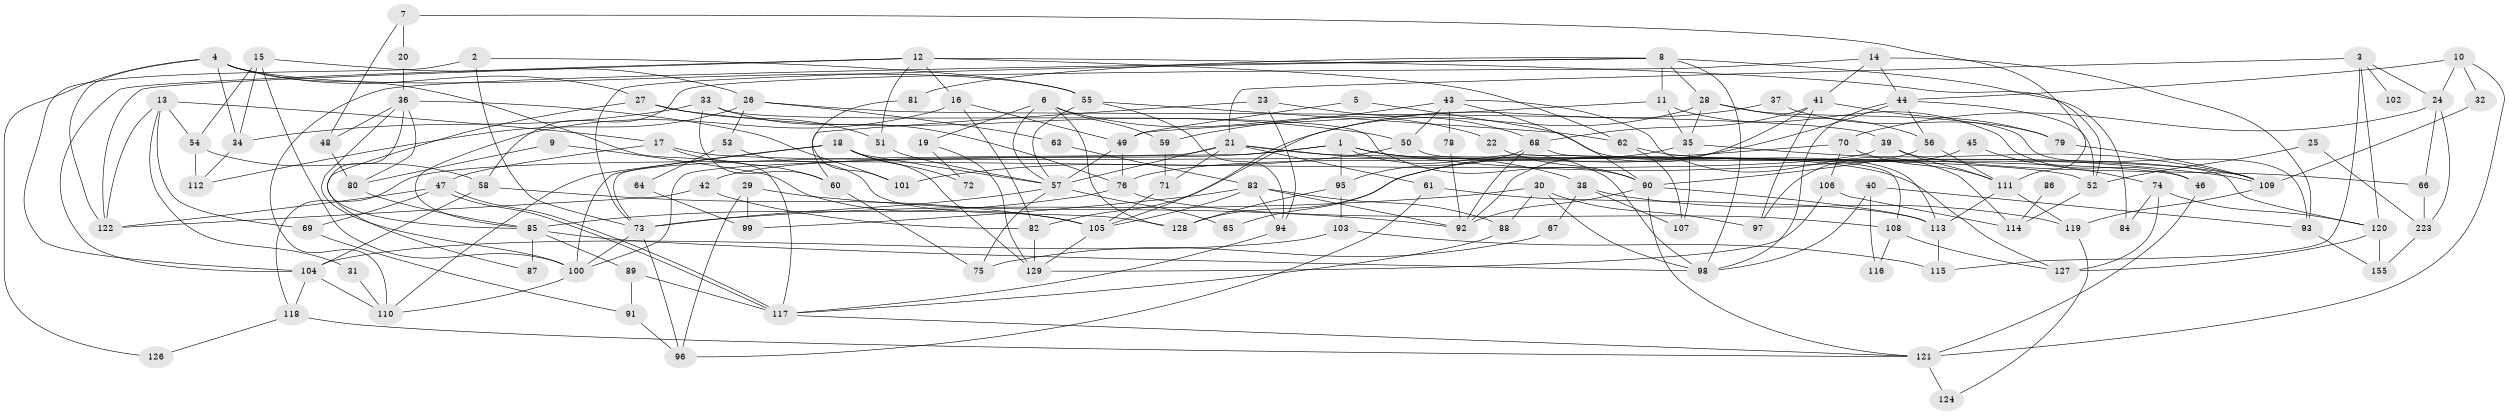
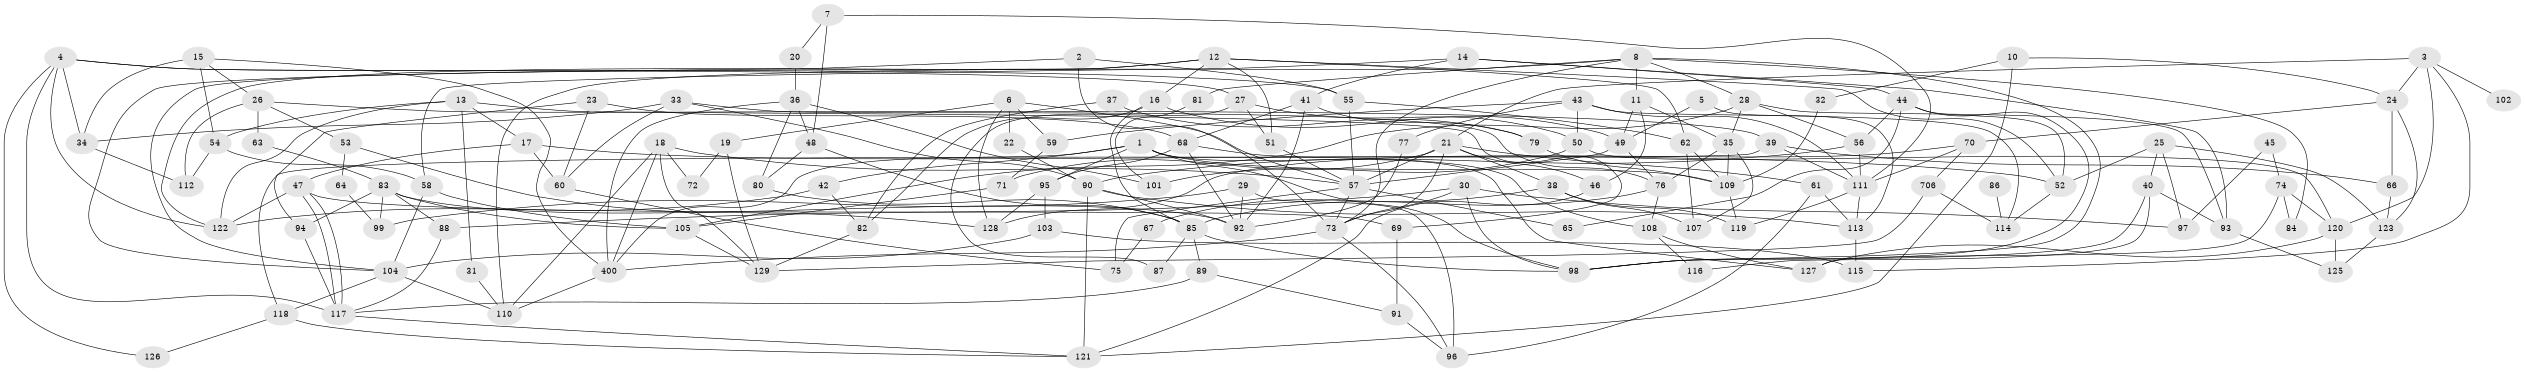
edge "10" -- "44": removed
edge "43" -- "90": now "43" -- "111"
node "9": removed
node "78": label "78" -> "77"
edge "55" -- "94": removed
edge "25" -- "40": added
edge "41" -- "97": now "25" -- "97"
node "106": label "106" -> "706"
edge "36" -- "85": now "48" -- "85"
node "223": label "223" -> "123"
node "100": label "100" -> "400"
node "155": label "155" -> "125"
node "124": removed
